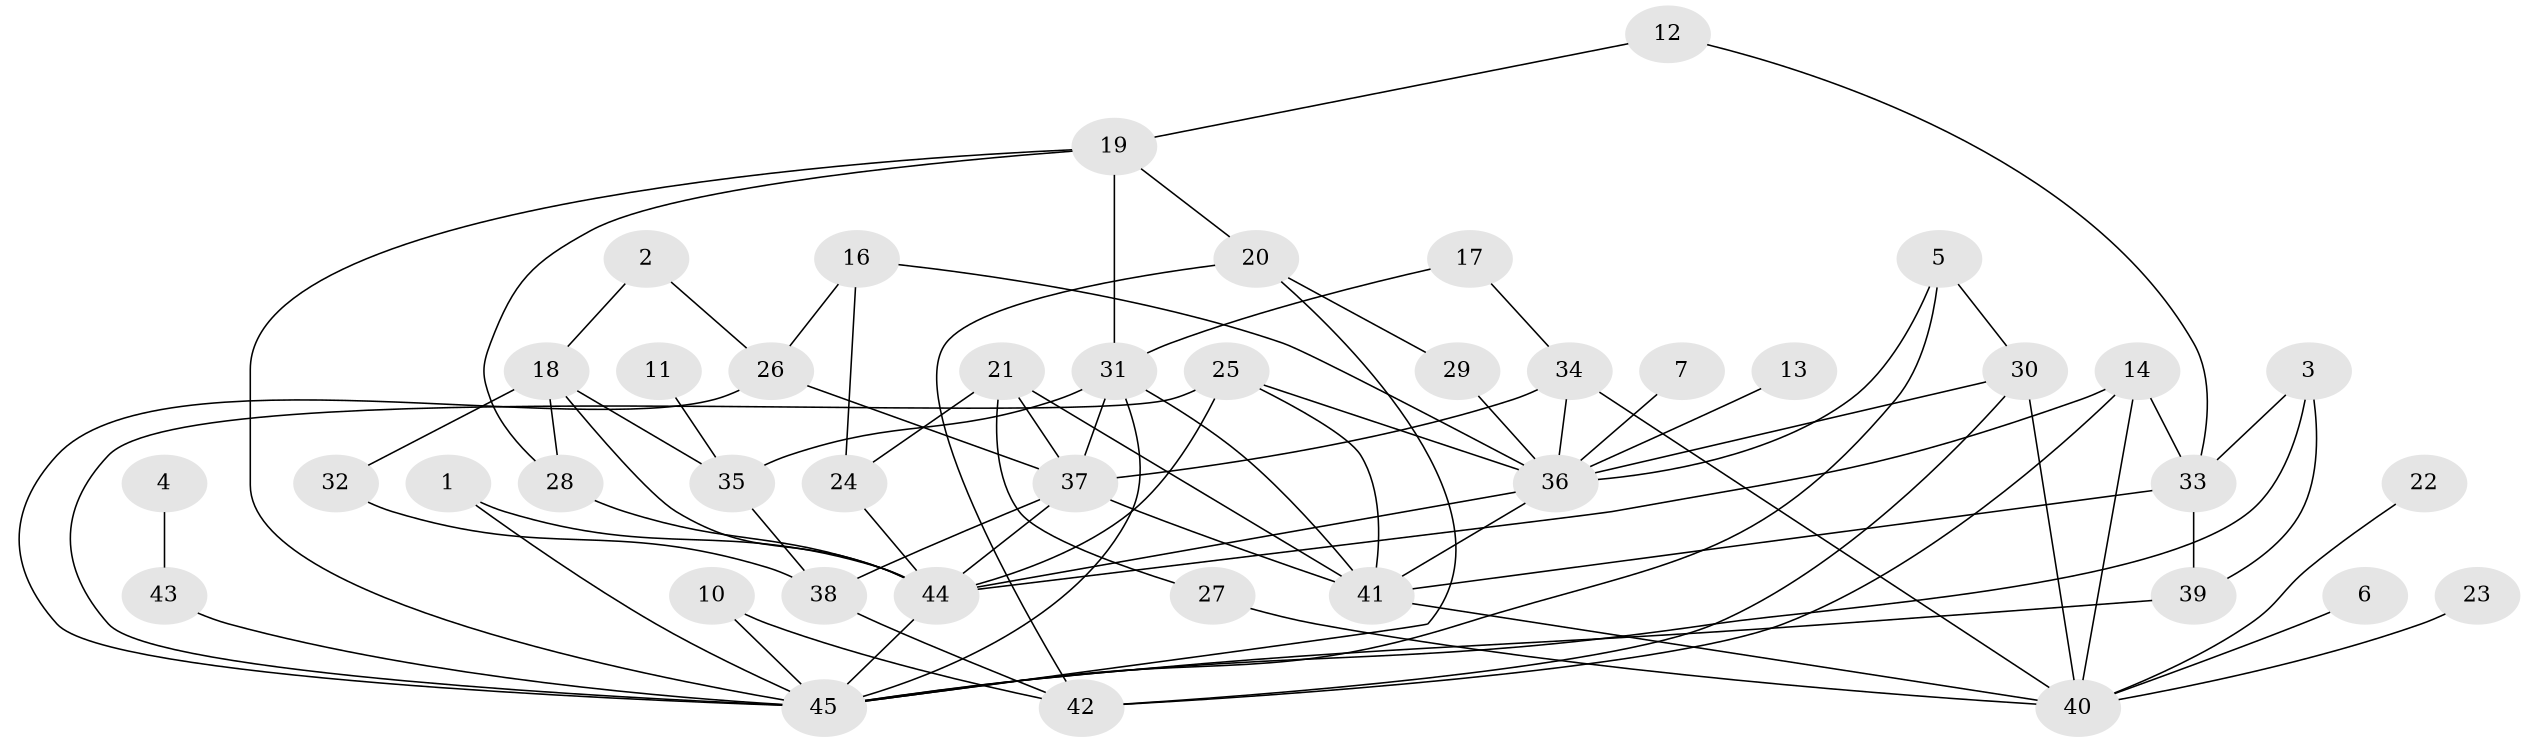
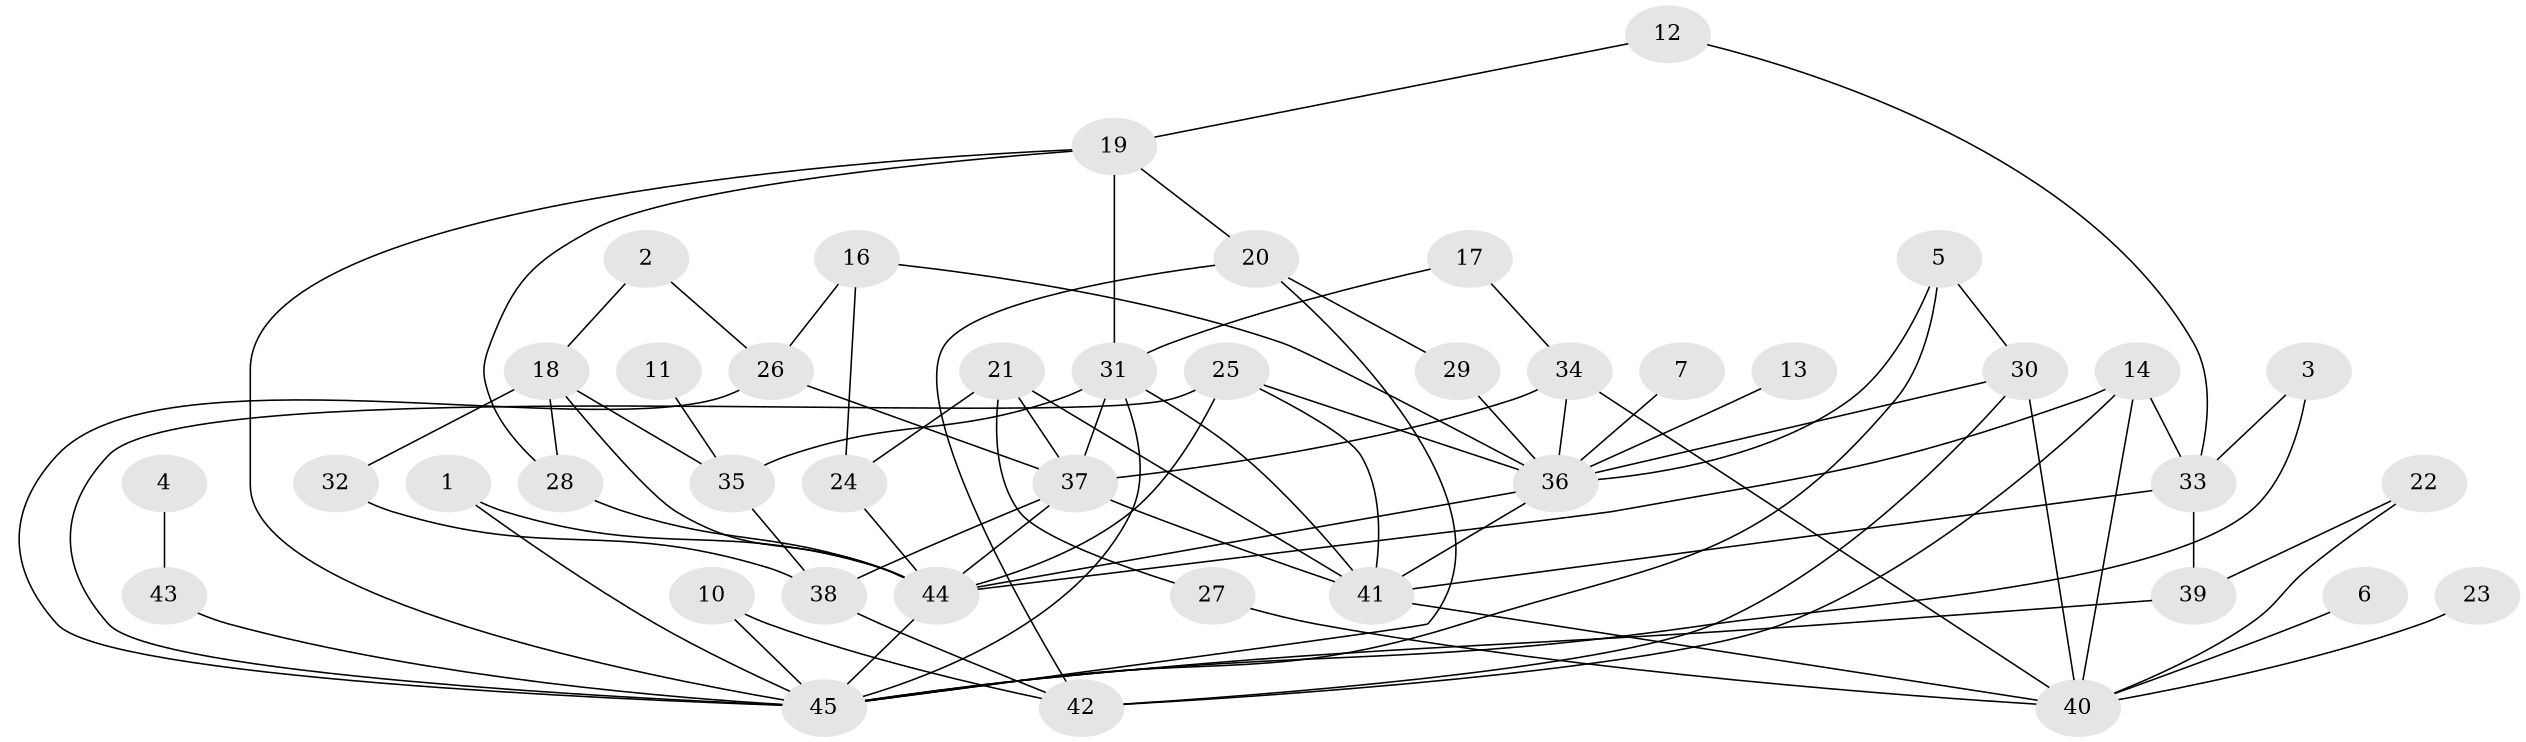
edge "3" -- "39": now "22" -- "39"
